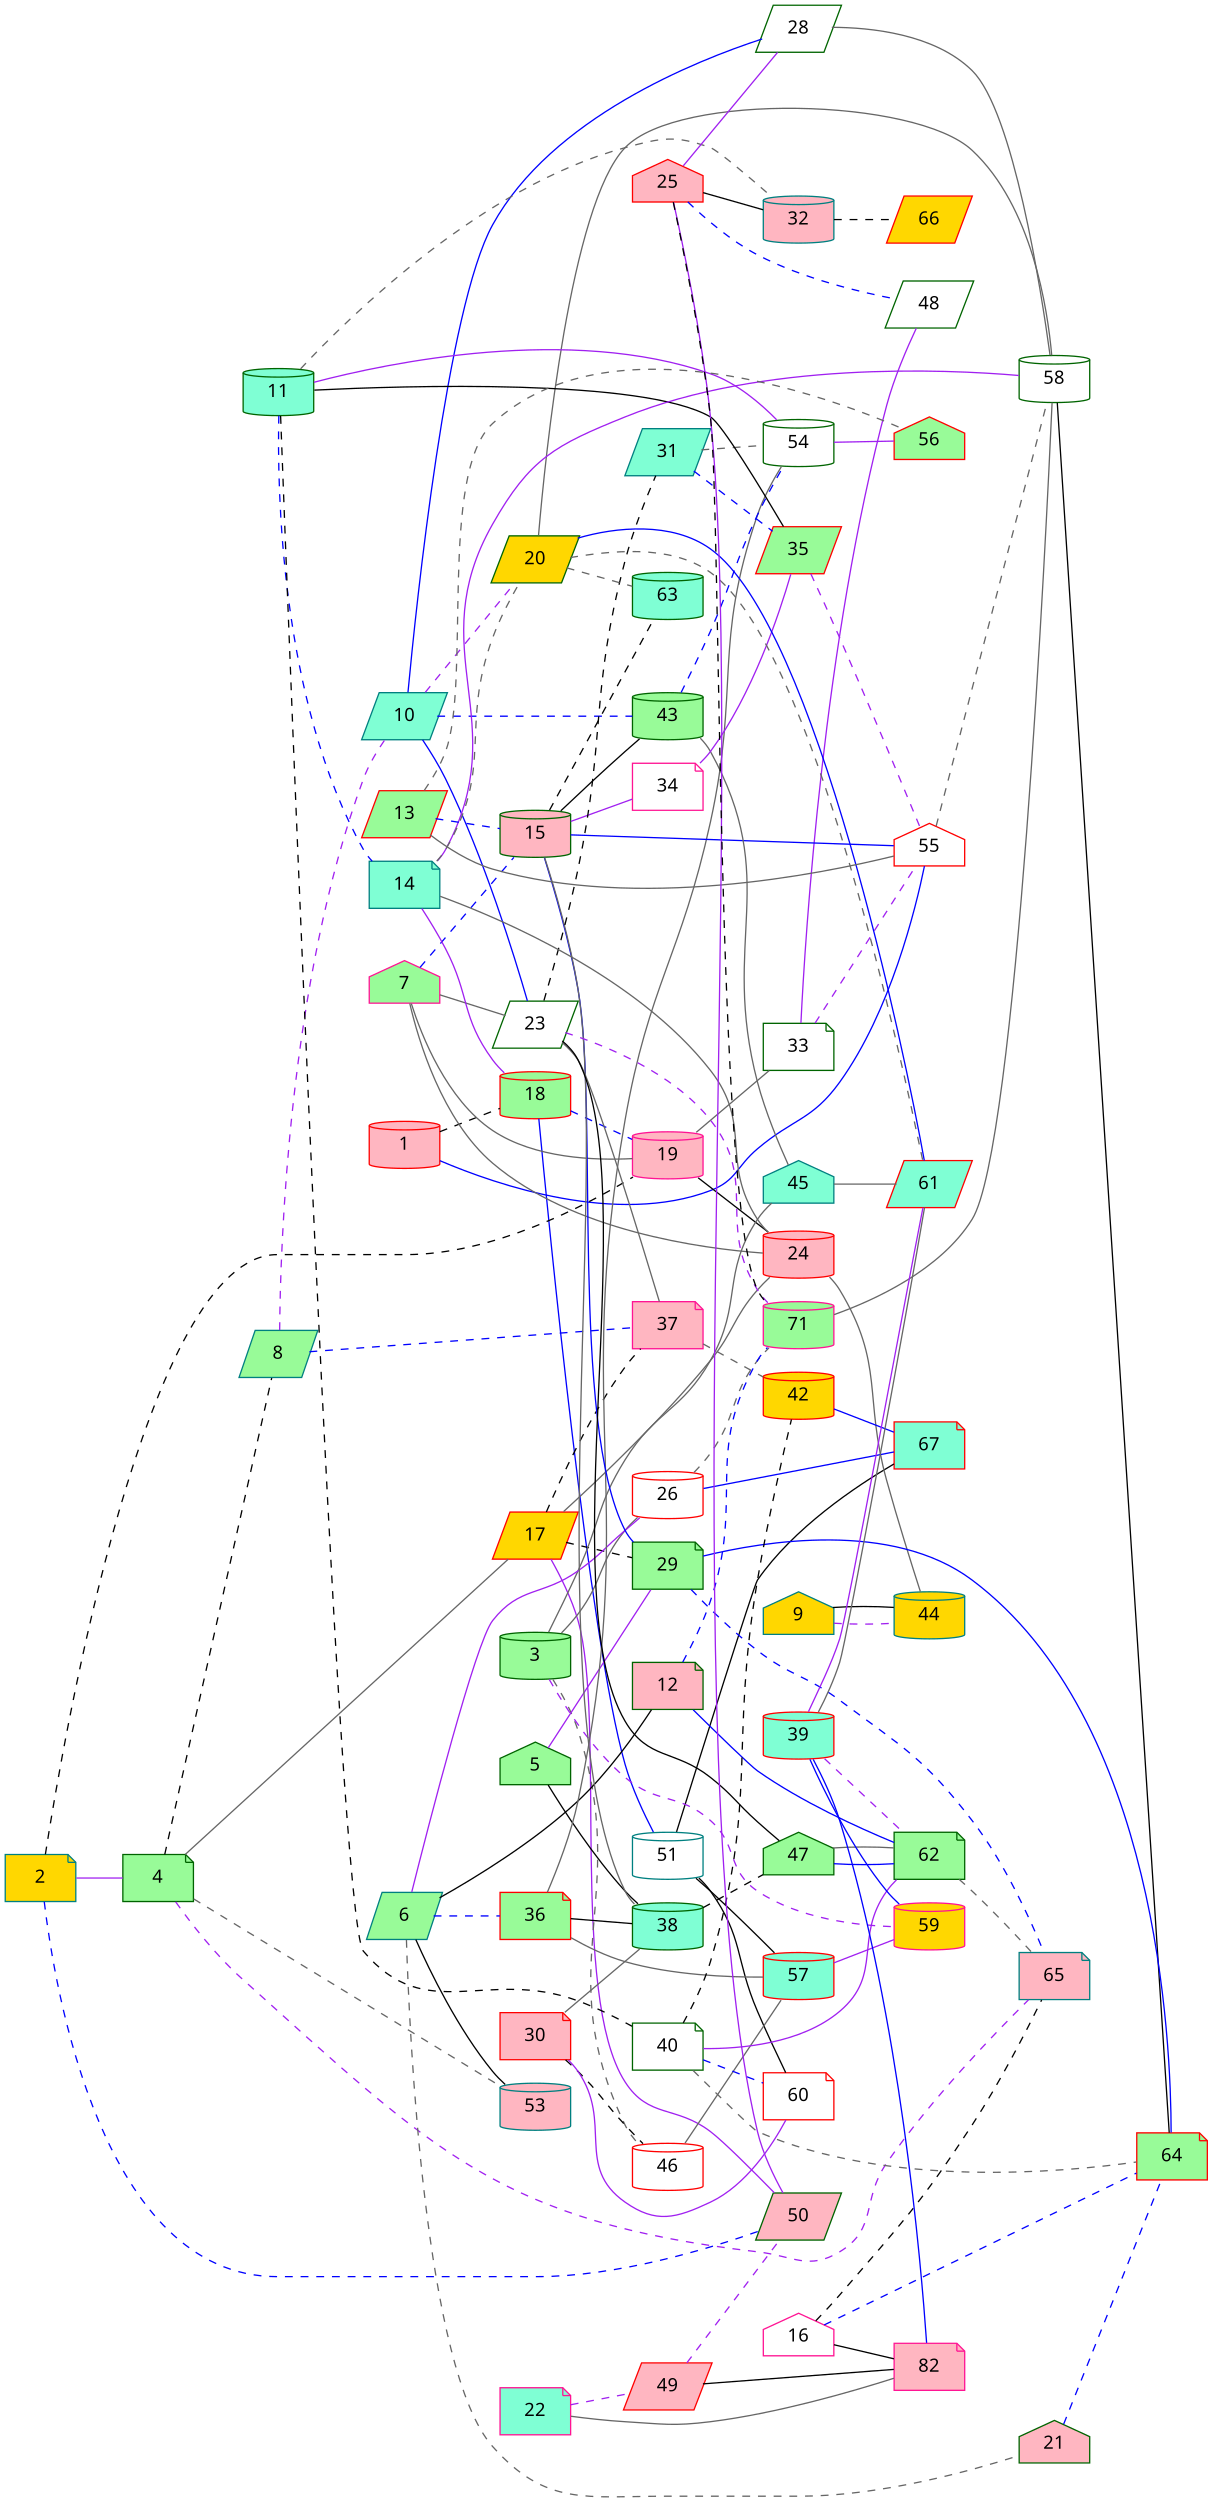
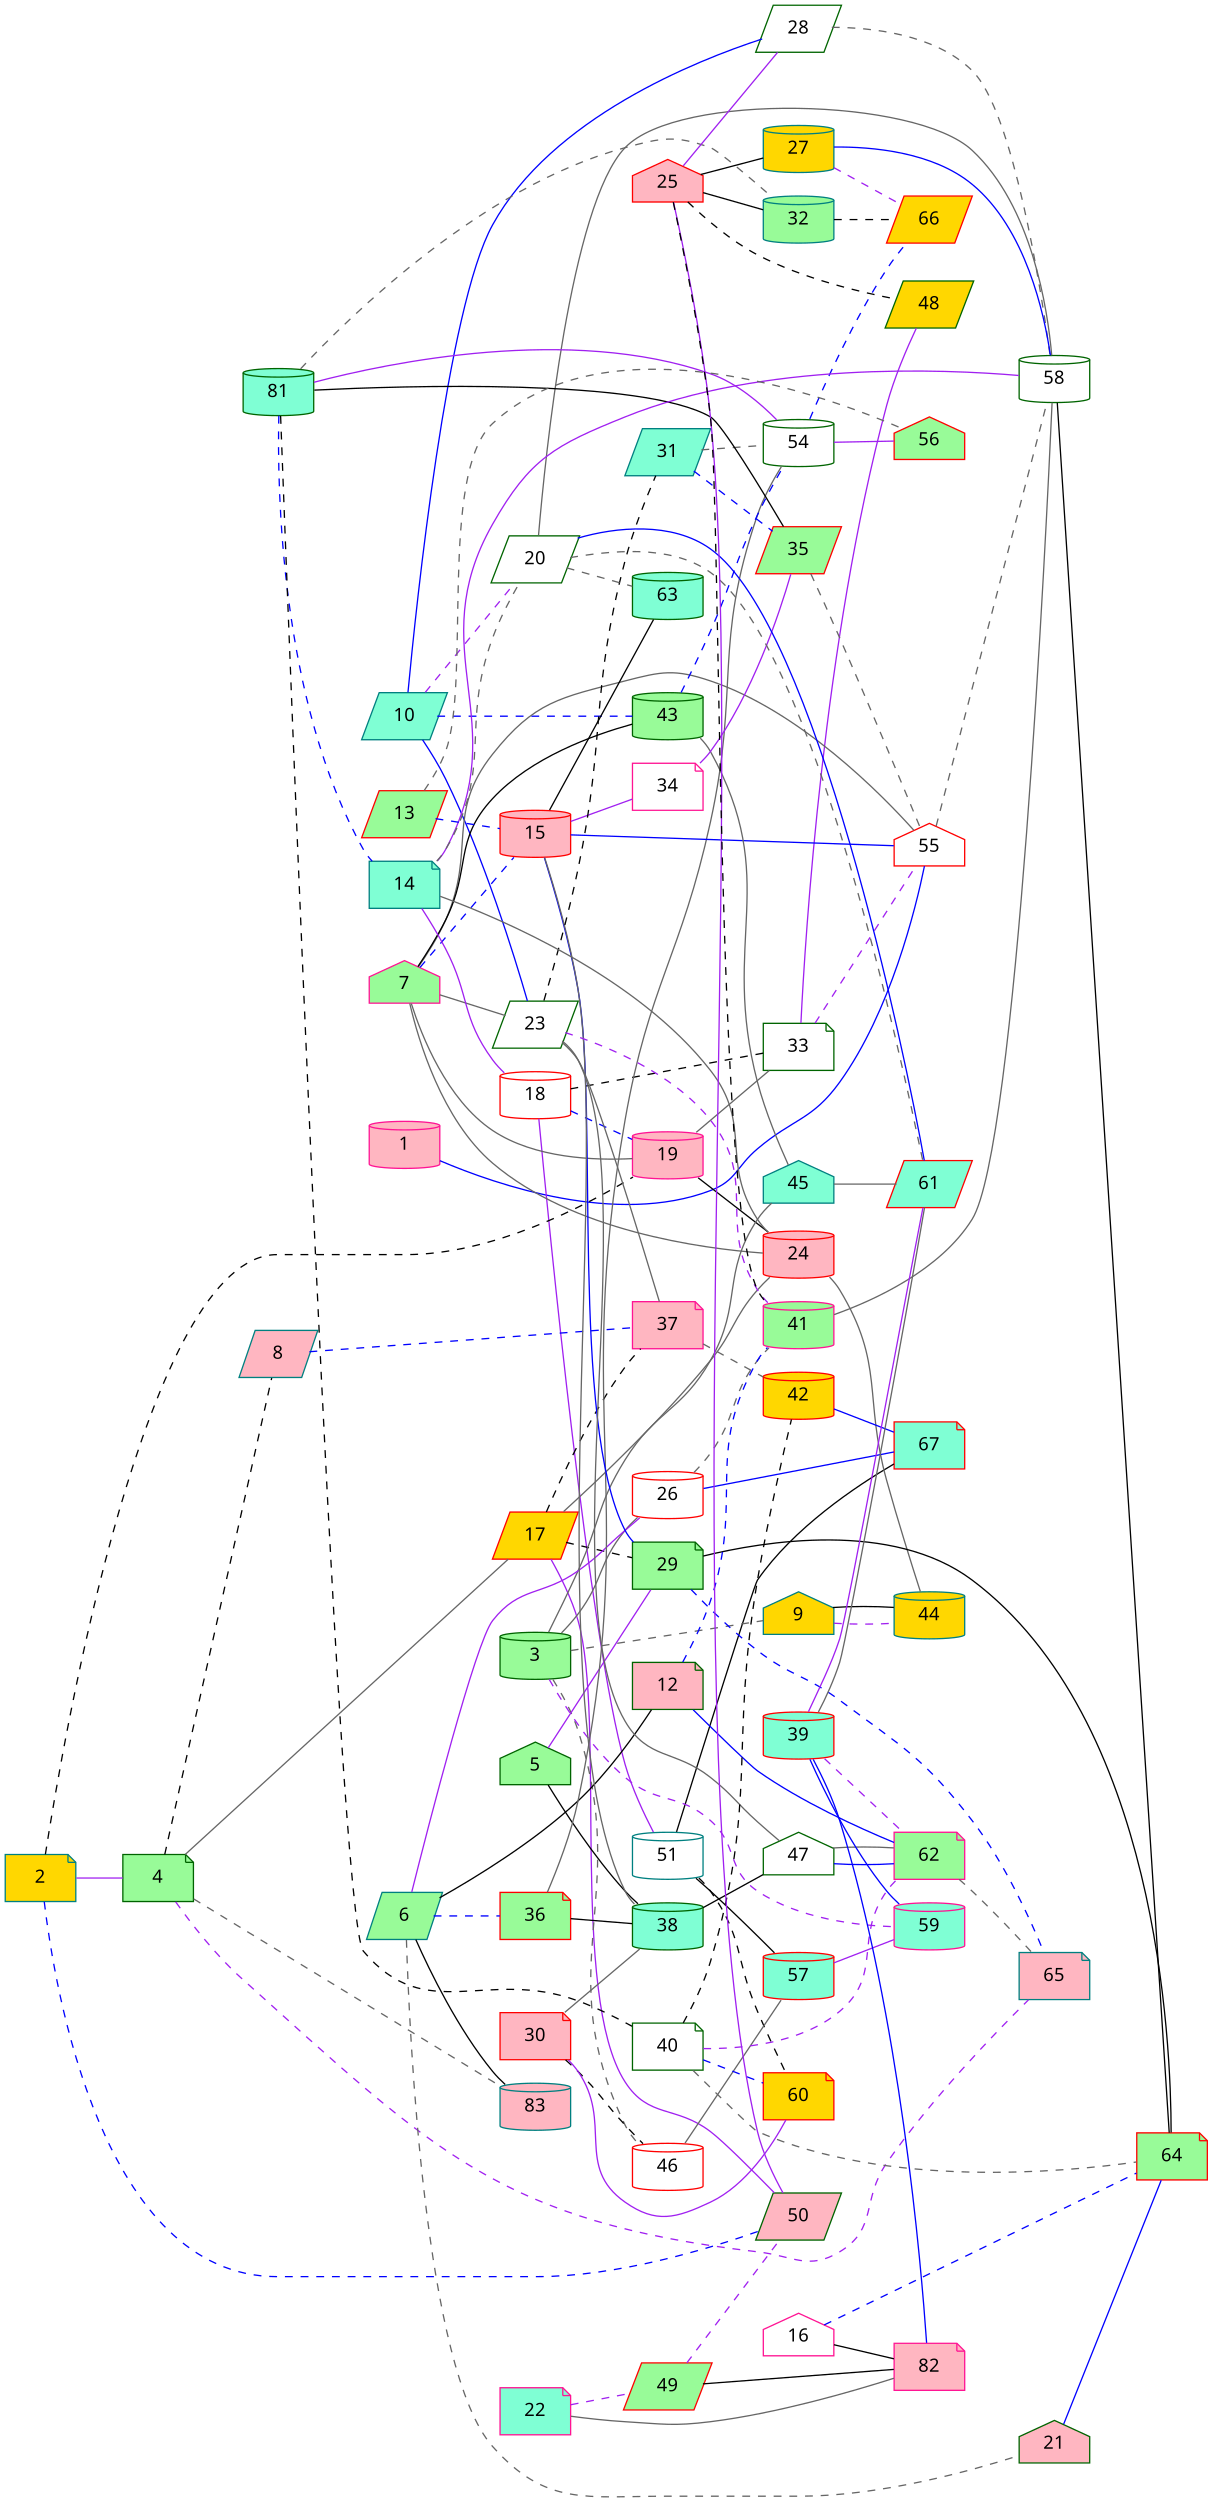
edge "28" -- "58": style solid -> dashed
node "27": added
node "32": fillcolor lightpink -> palegreen
edge "25" -- "48": color blue -> black
node "48": fillcolor white -> gold
edge "66" -- "54": added
node "11": label "11" -> "81"
node "20": fillcolor gold -> white
edge "63" -- "15": style dashed -> solid
edge "35" -- "55": color purple -> gray40
edge "43" -- "15": now "43" -- "7"
node "15": color darkgreen -> red
edge "13" -- "55": now "7" -- "55"
edge "10" -- "8": removed
node "18": fillcolor palegreen -> white
edge "18" -- "1": now "18" -- "33"
node "1": color red -> deeppink
node "71": label "71" -> "41"
node "8": fillcolor palegreen -> lightpink
edge "18" -- "51": color blue -> purple
edge "23" -- "47": color black -> gray40
edge "9" -- "3": added
edge "29" -- "64": color blue -> black
node "47": fillcolor palegreen -> white
node "62": color darkgreen -> deeppink
edge "47" -- "38": style dashed -> solid
node "59": fillcolor gold -> aquamarine
edge "51" -- "60": style solid -> dashed
edge "36" -- "57": removed
edge "62" -- "40": style solid -> dashed
node "60": fillcolor white -> gold
node "53": label "53" -> "83"
edge "65" -- "16": removed
edge "64" -- "21": style dashed -> solid
node "49": fillcolor lightpink -> palegreen
